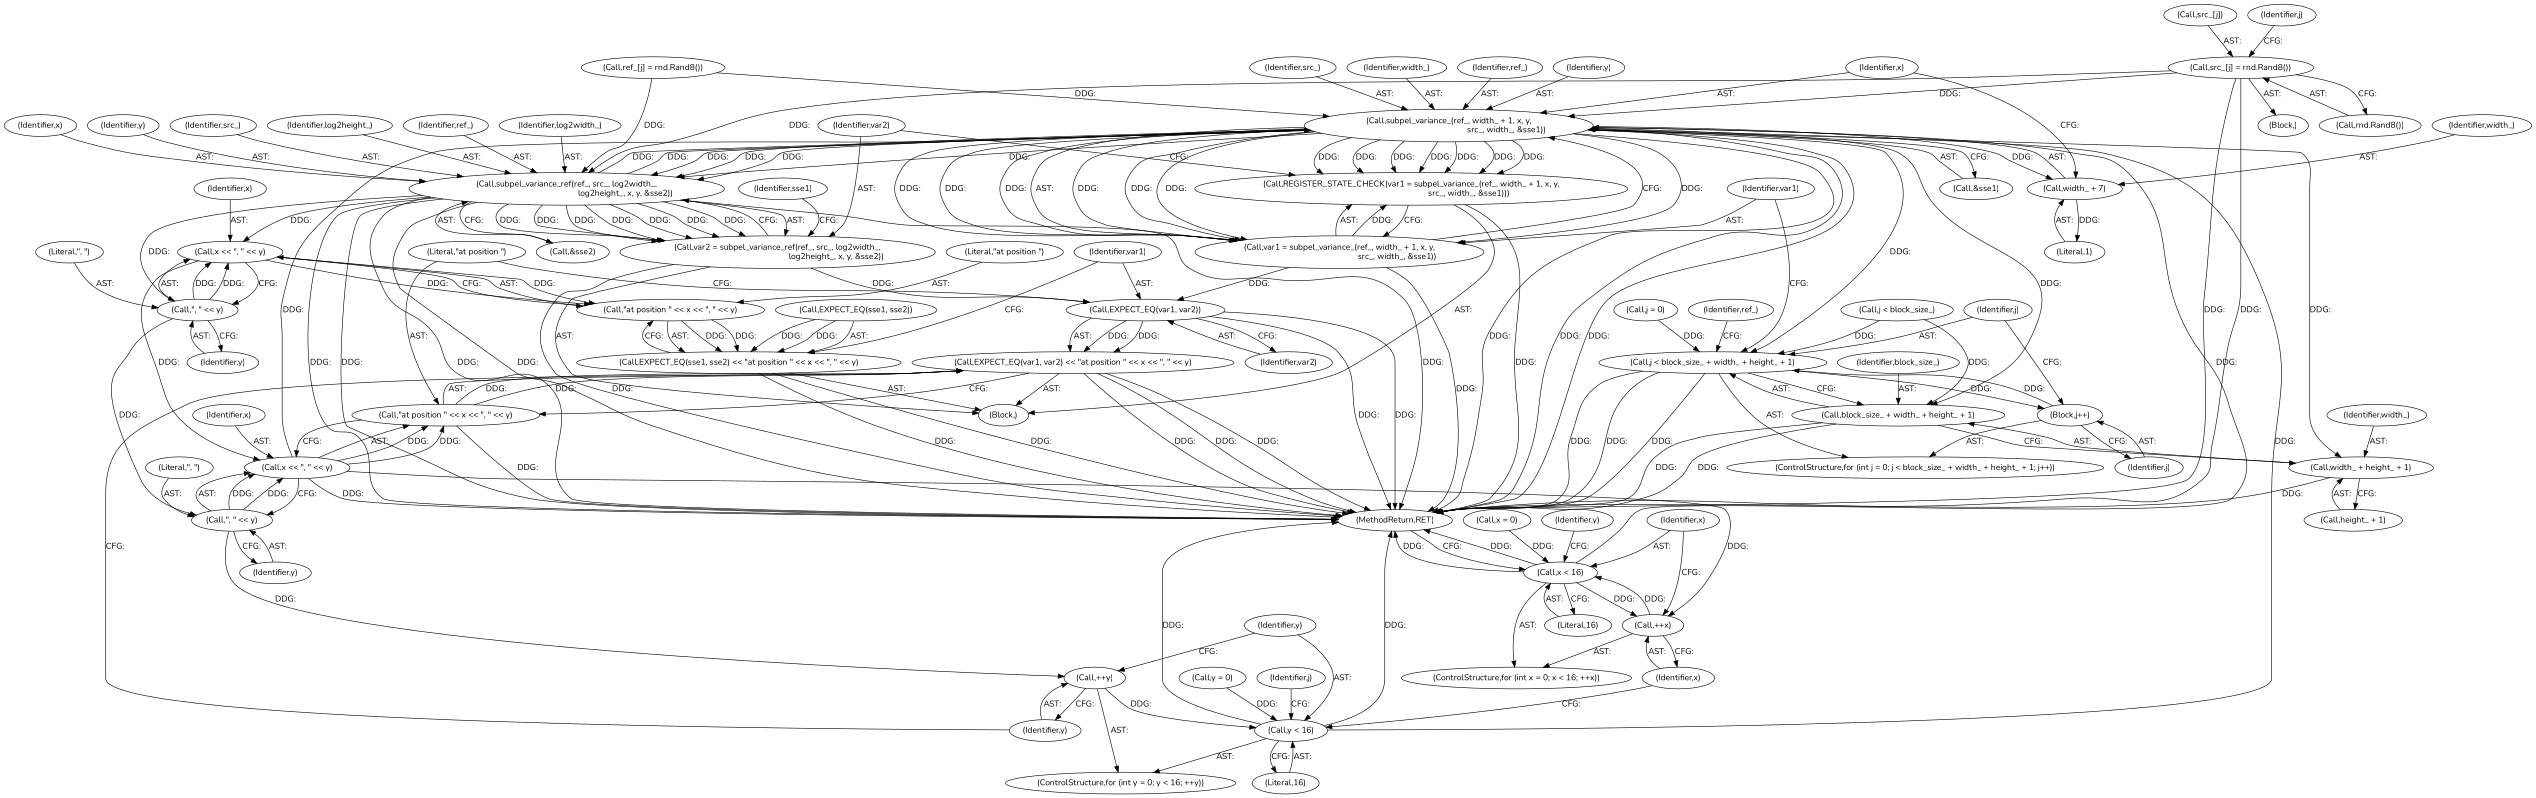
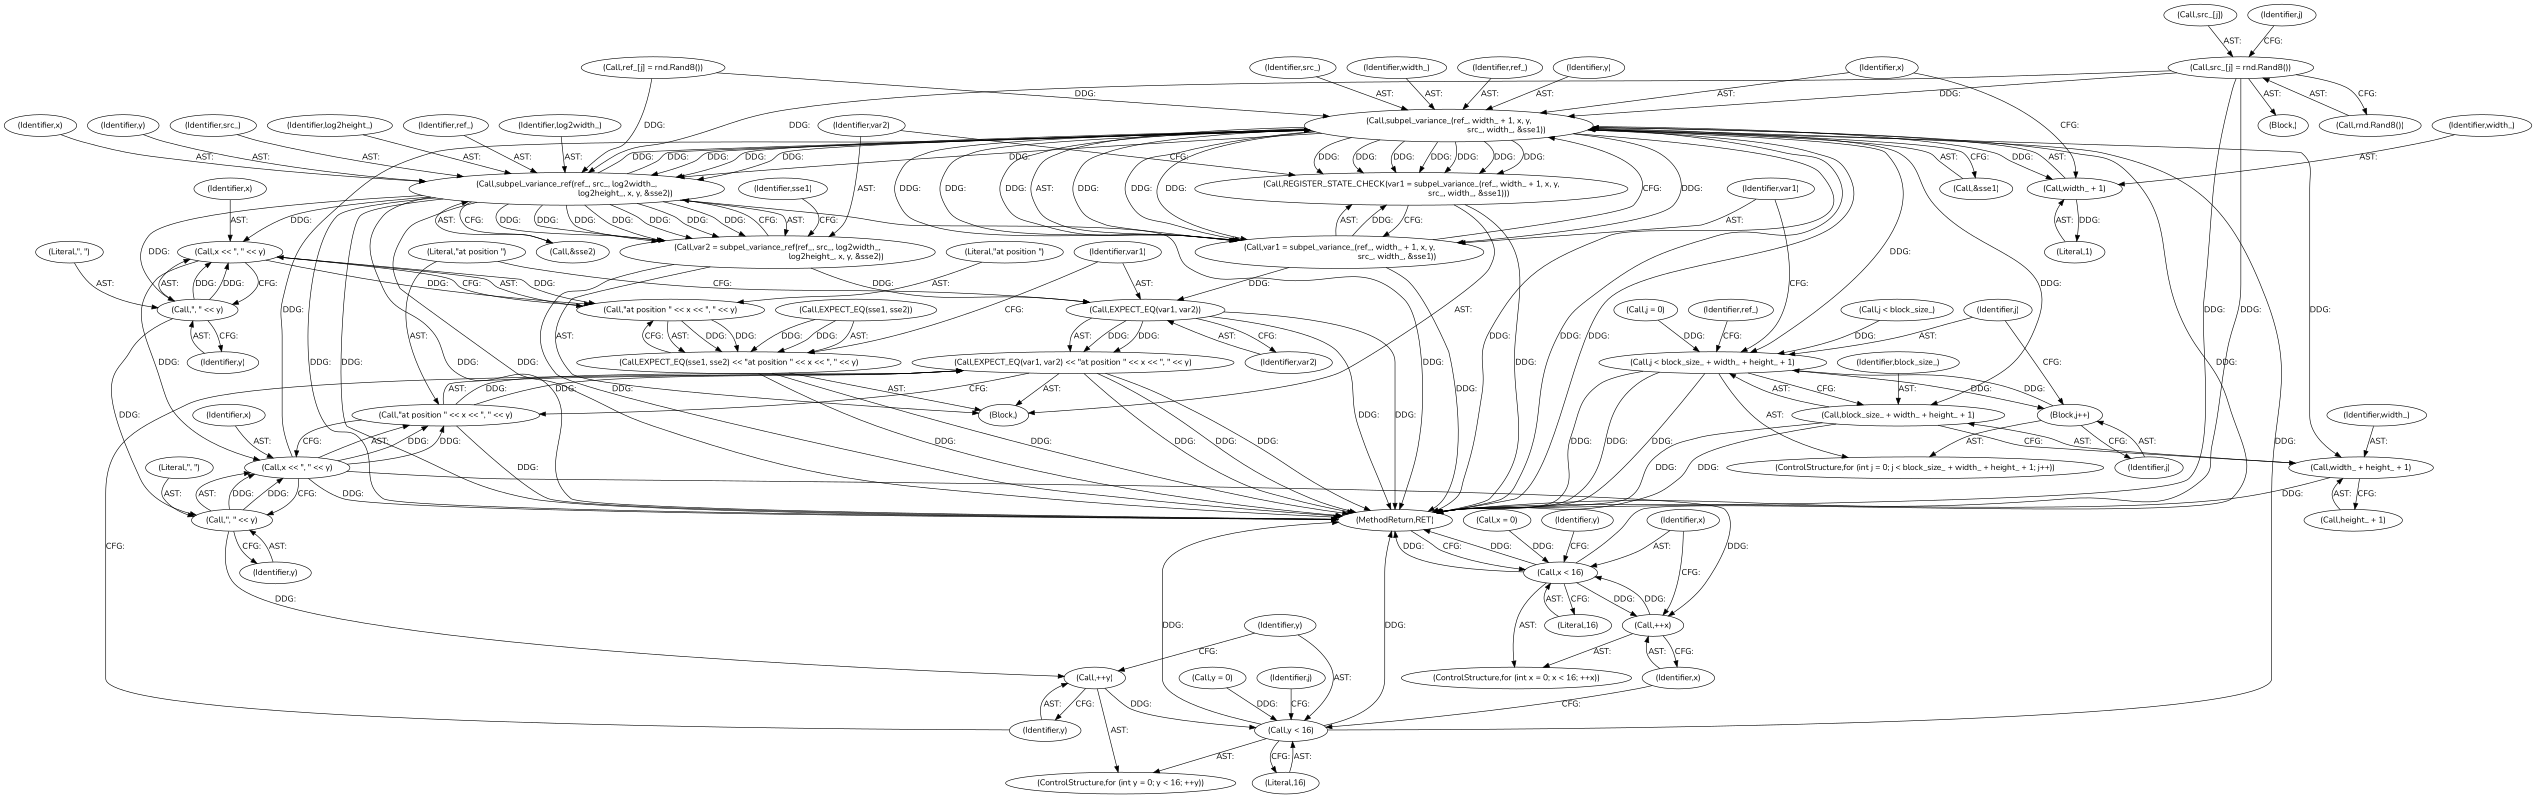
node "(Call,width_ + 7)": label "(Call,width_ + 7)" -> "(Call,width_ + 1)"
edge "(Call,j < block_size_)" -> "(Call,block_size_ + width_ + height_ + 1)": removed, label "DDG:"
